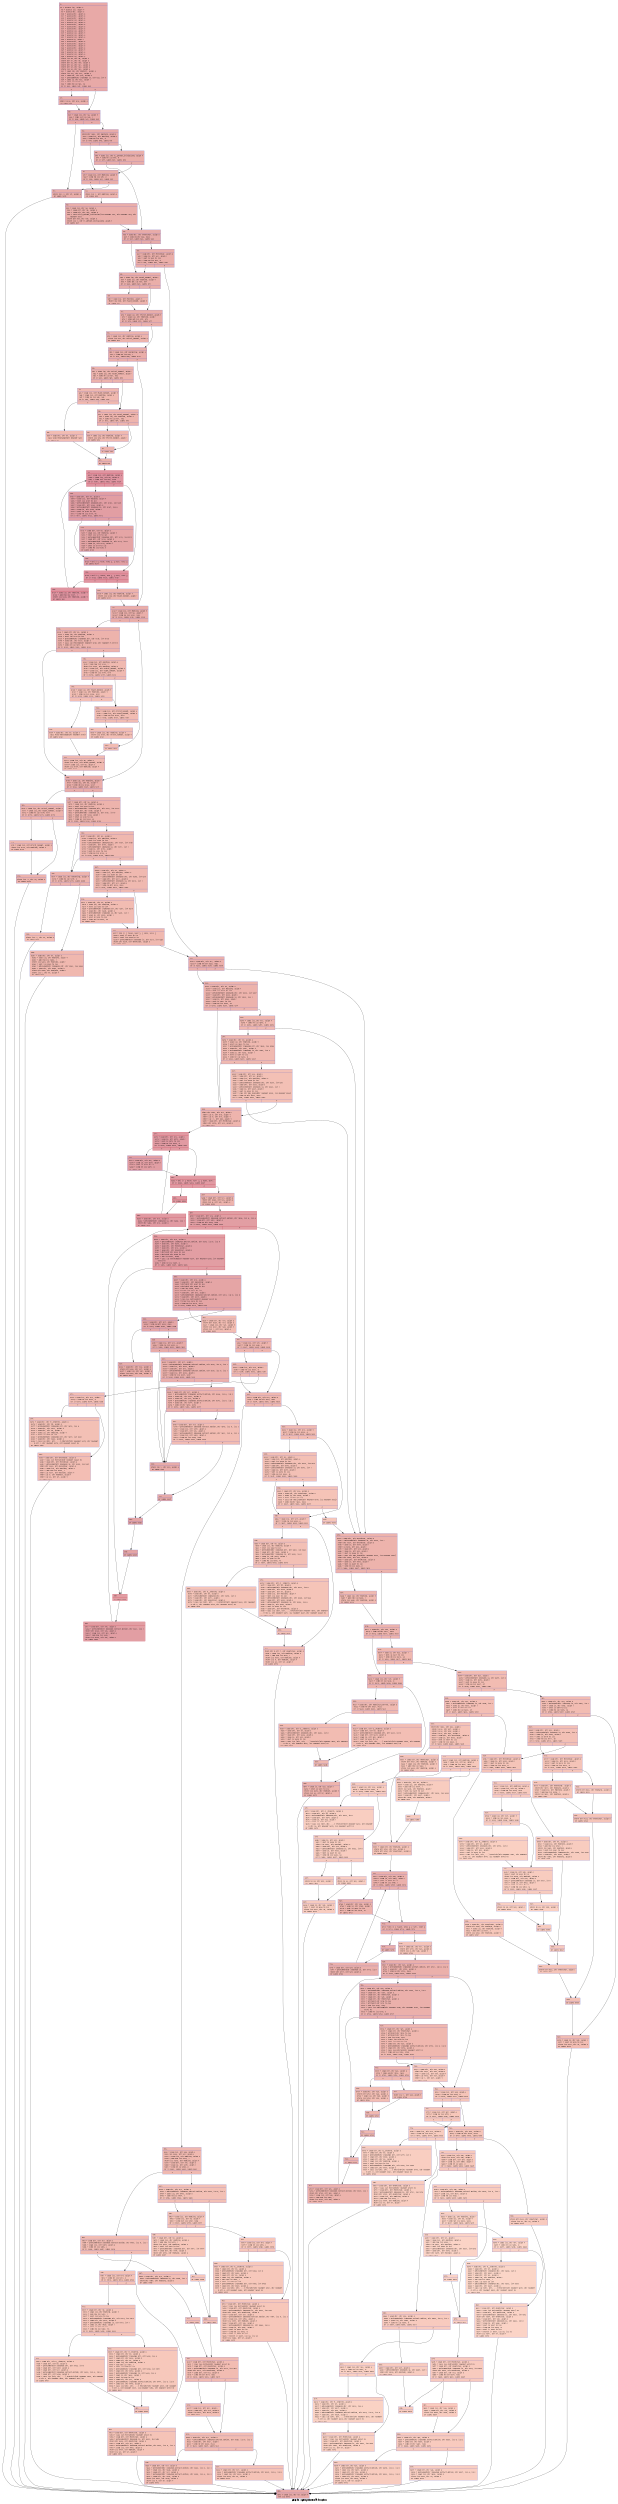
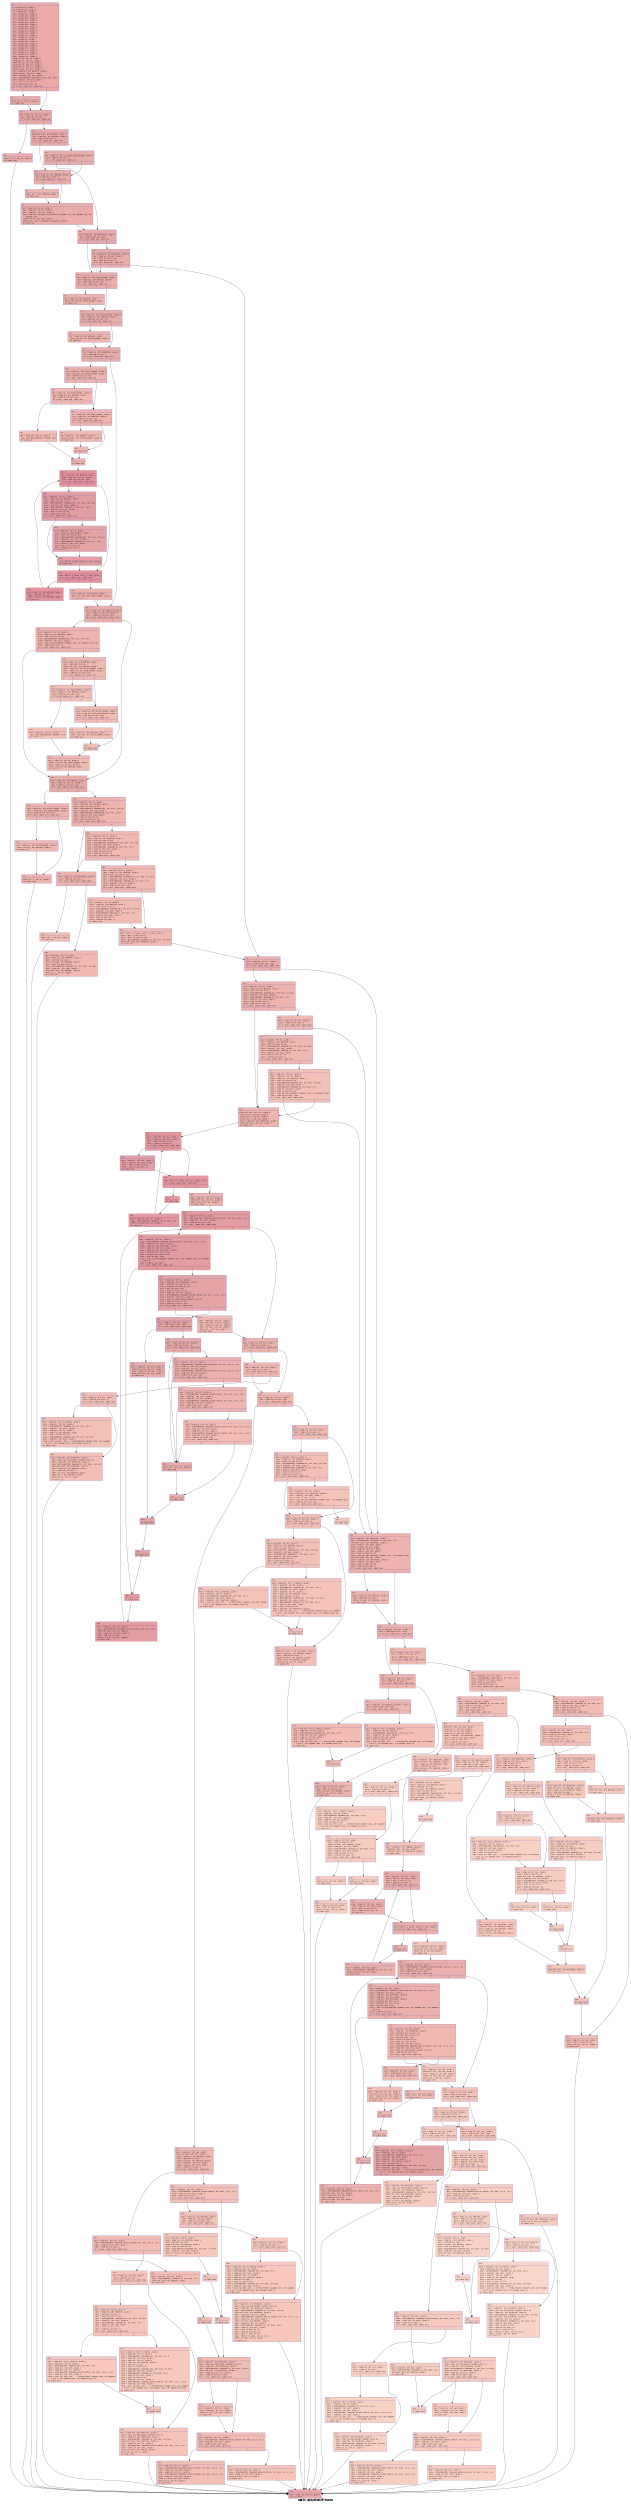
edge "48:" -> "41:": now "48:" -> "52:"
node "777:": fillcolor #f2907270 -> #c5333470
